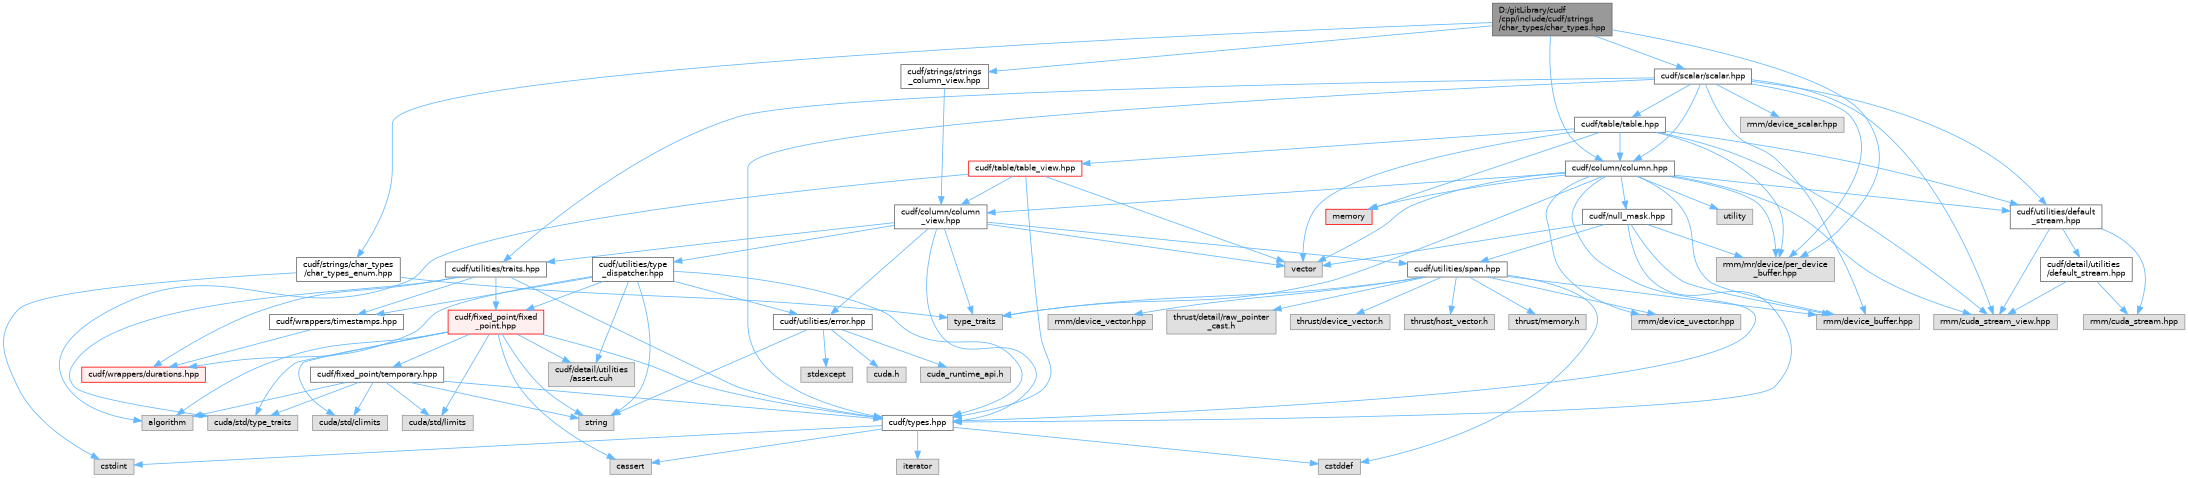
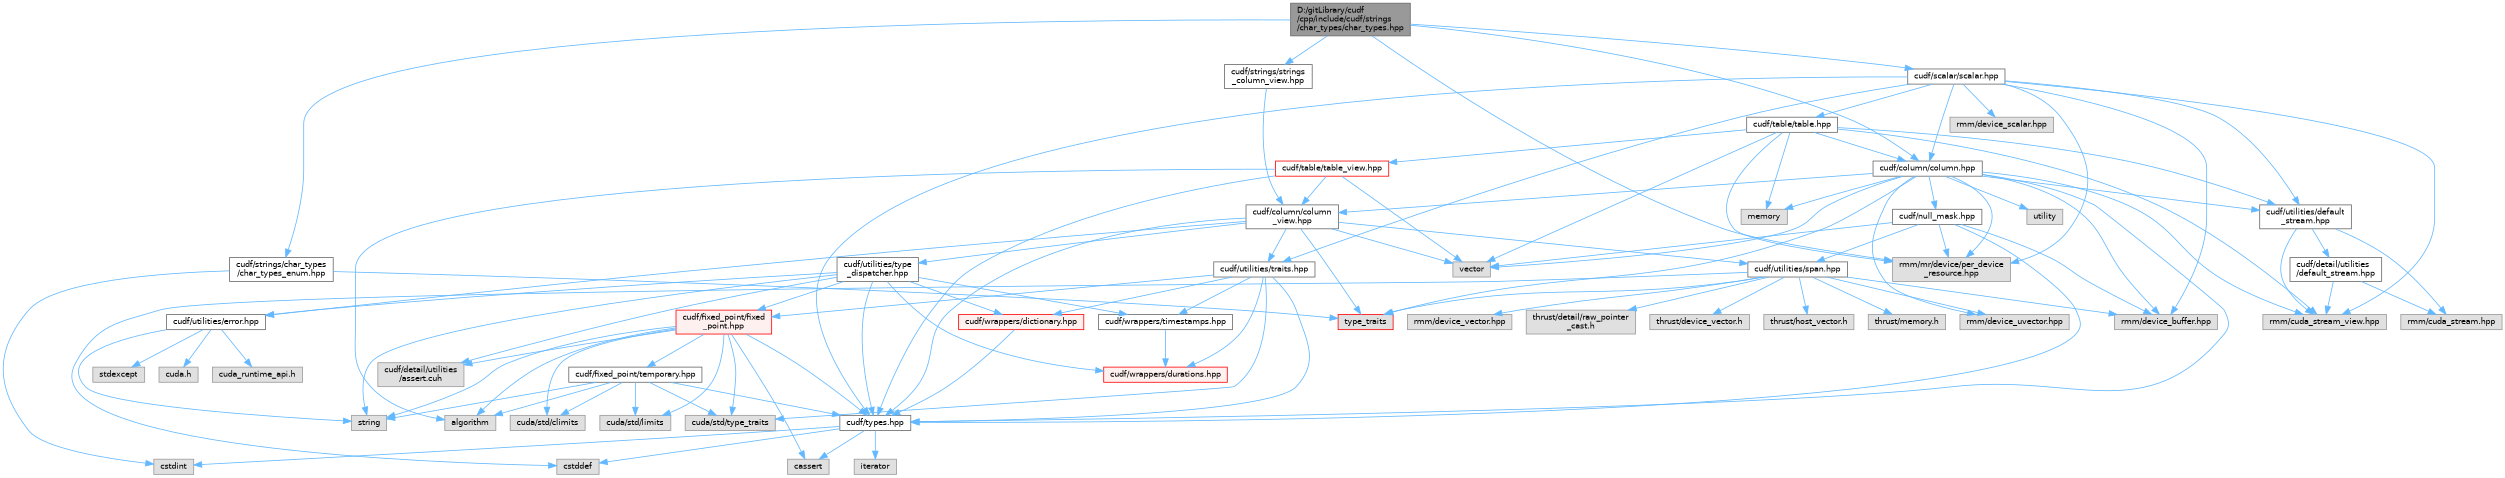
node "memory": color red -> grey60
node "rmm/mr/device/per_device _buffer.hpp": label "rmm/mr/device/per_device _buffer.hpp" -> "rmm/mr/device/per_device _resource.hpp"
node "type_traits": color grey60 -> red
node "cudf/wrappers/dictionary.hpp": added
